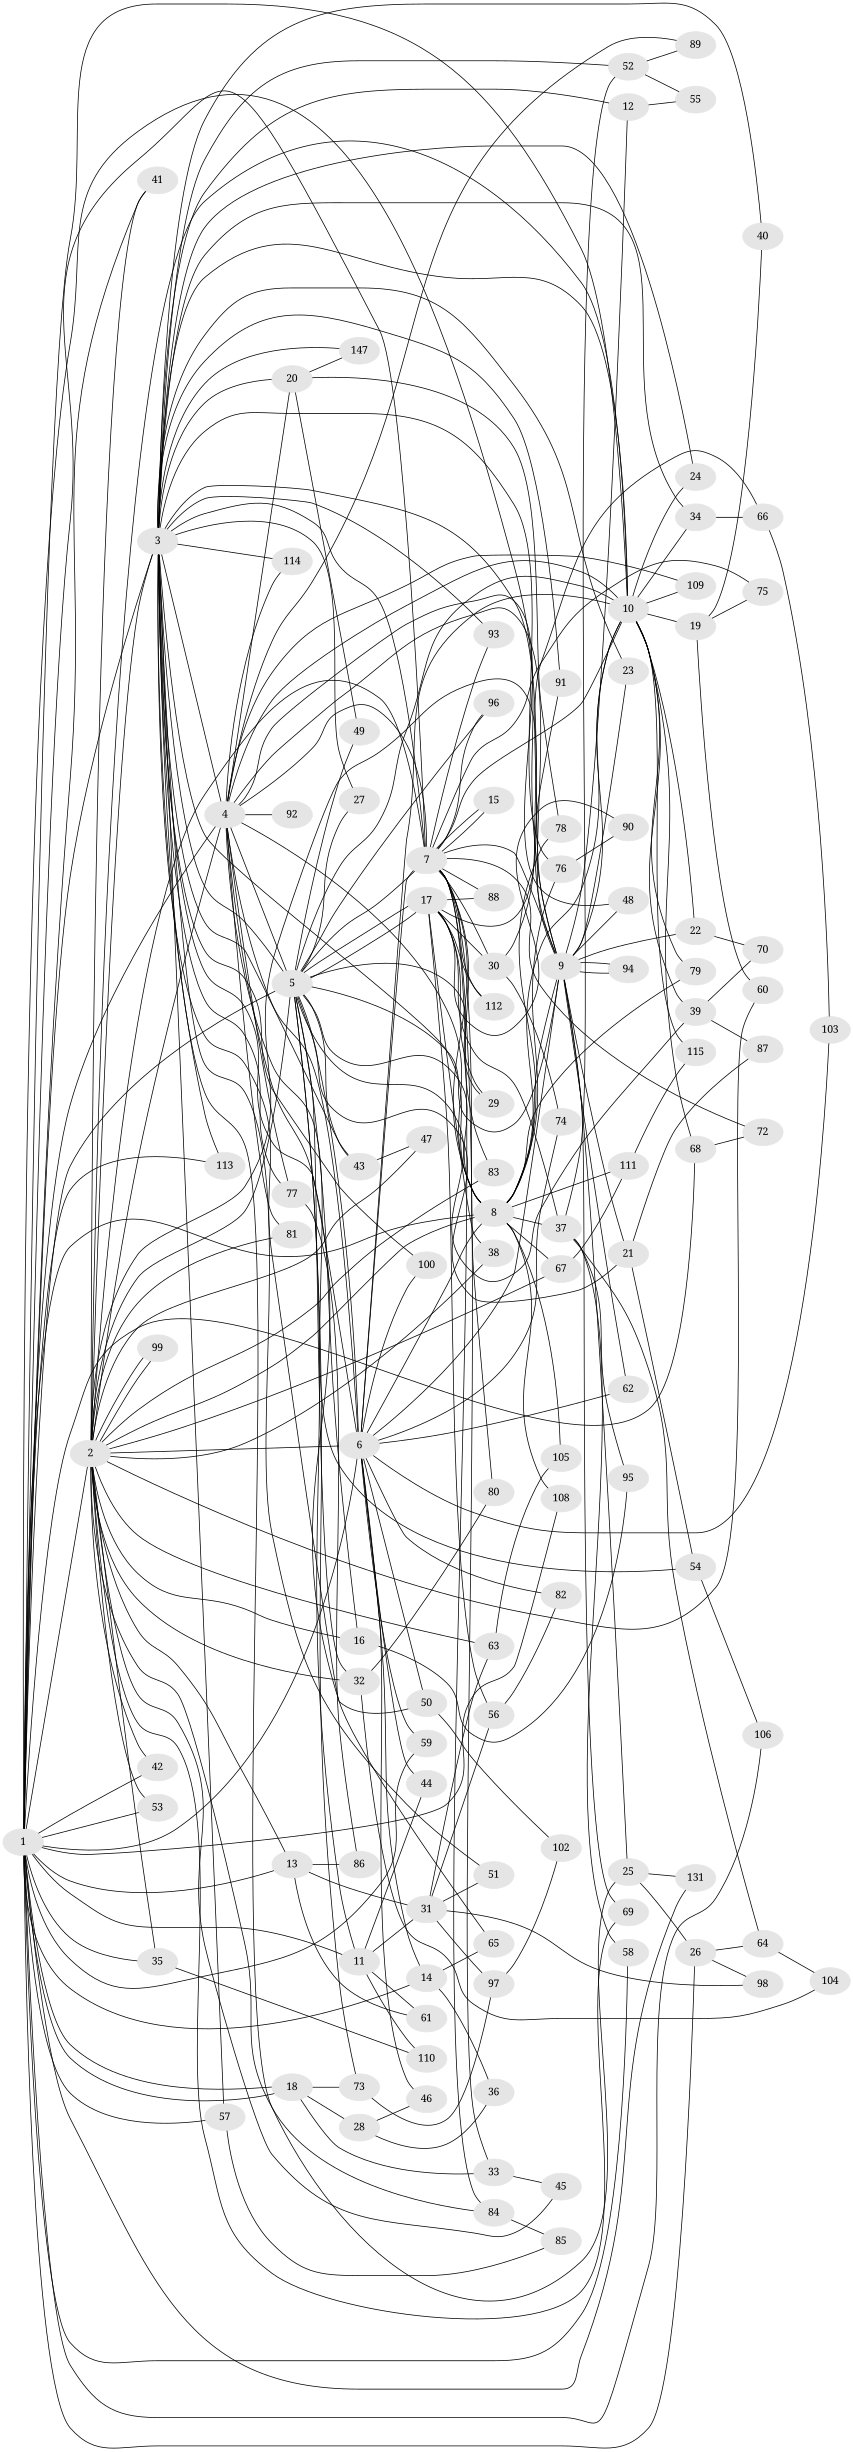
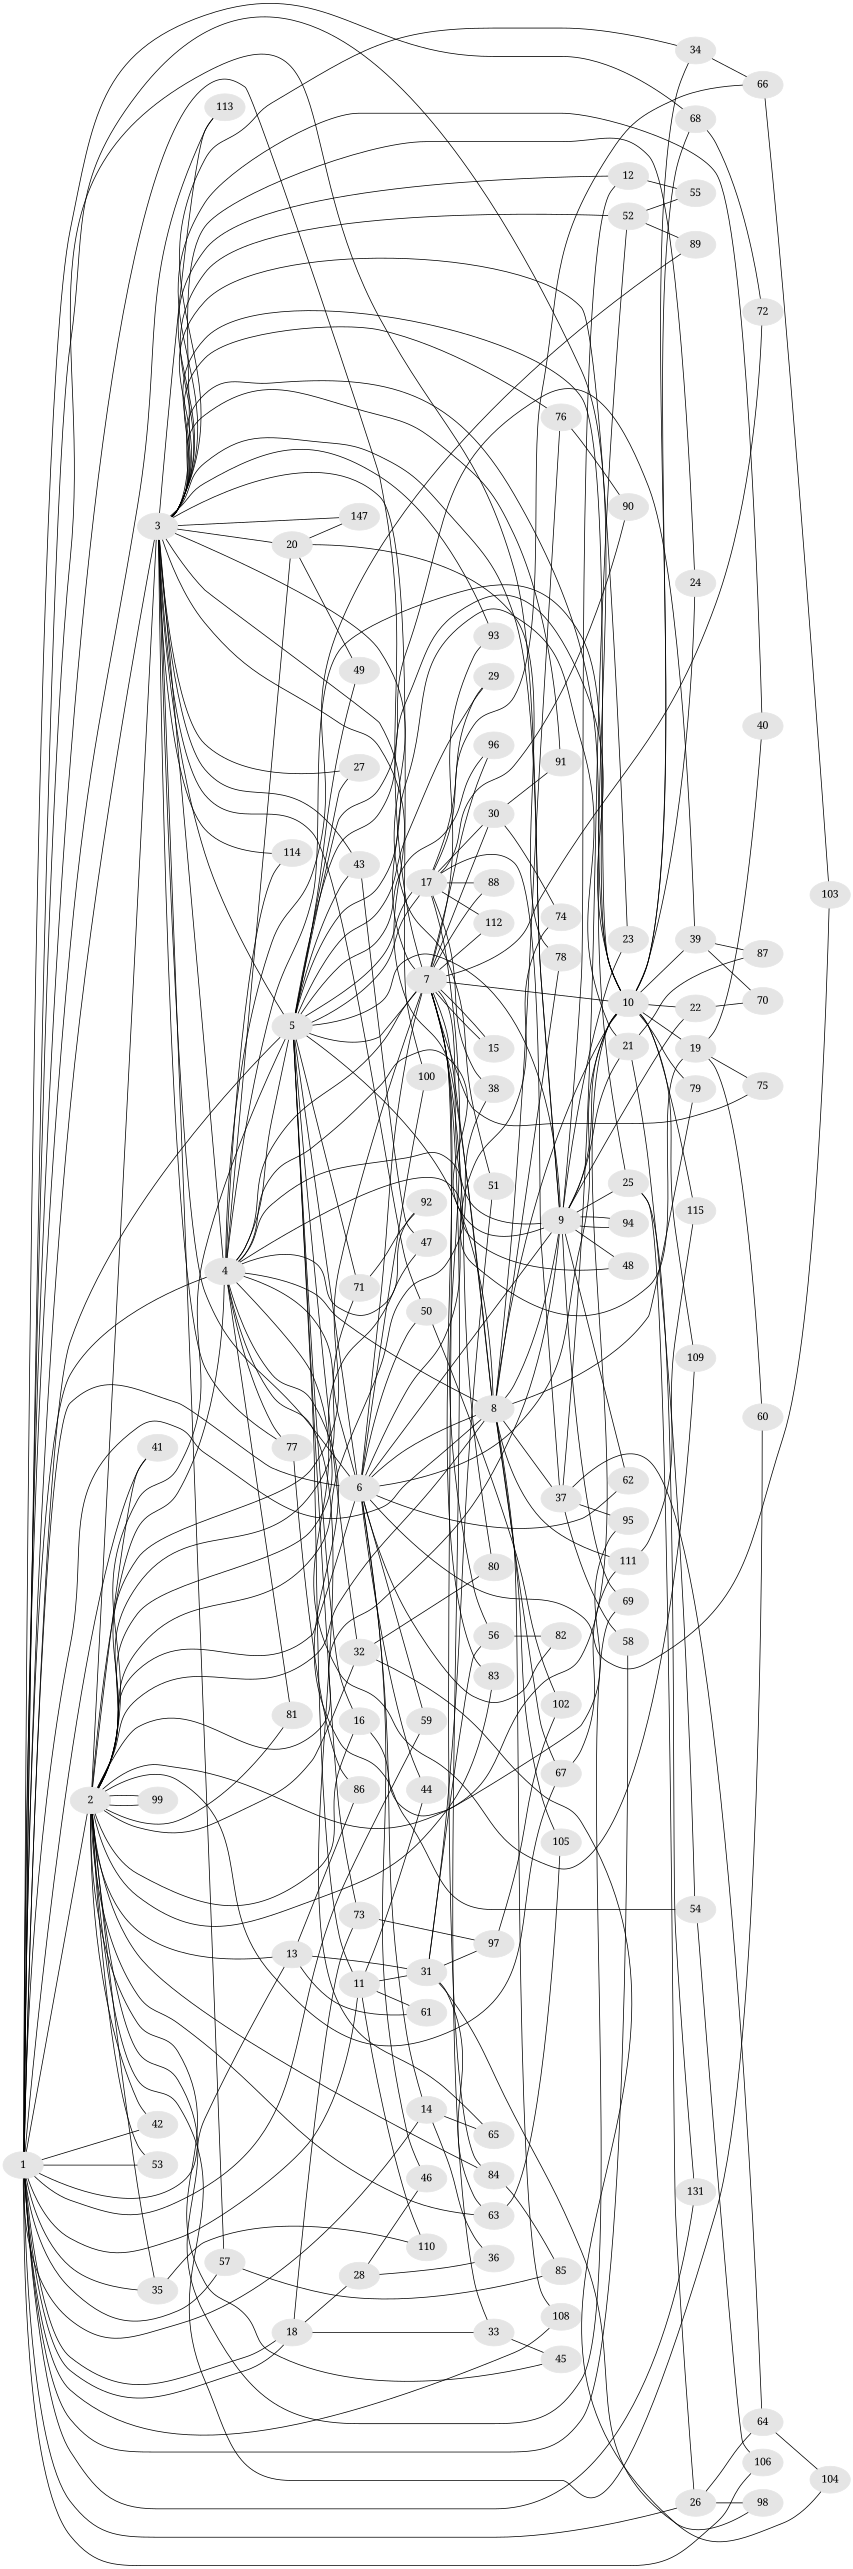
node "71": added
edge "19" -- "4": added
